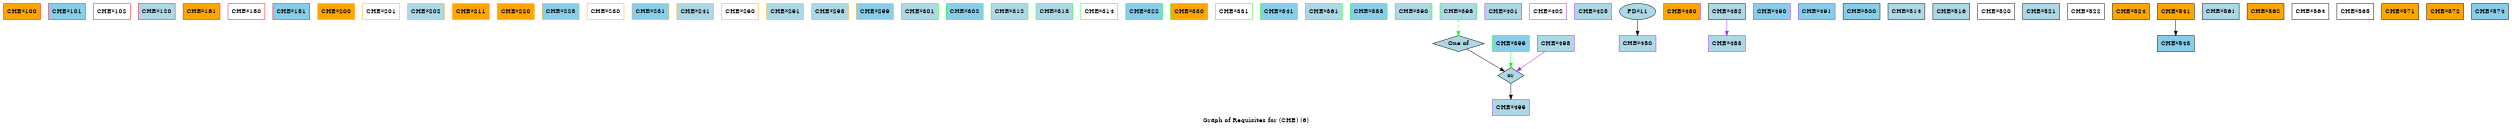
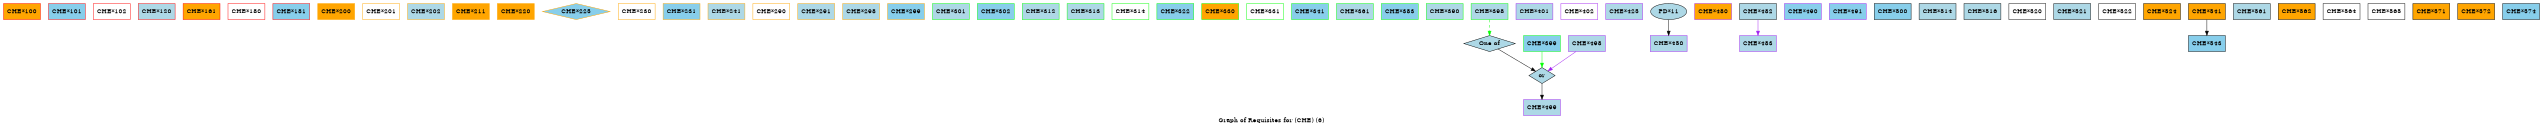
node "CHE*225": shape box -> diamond
